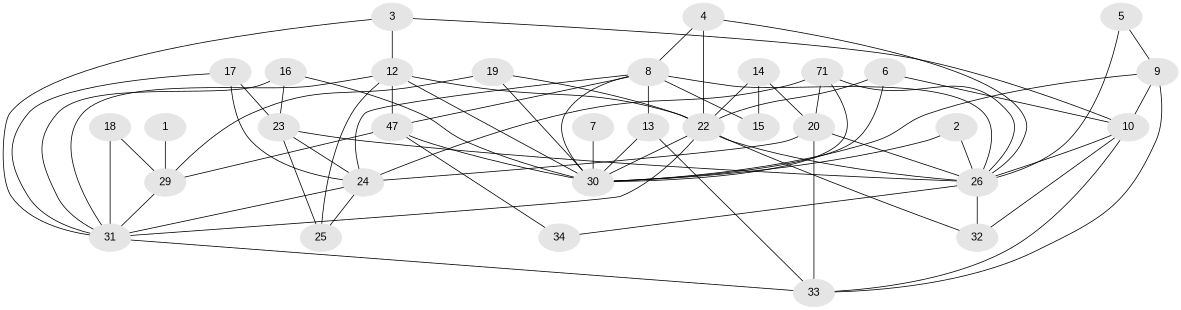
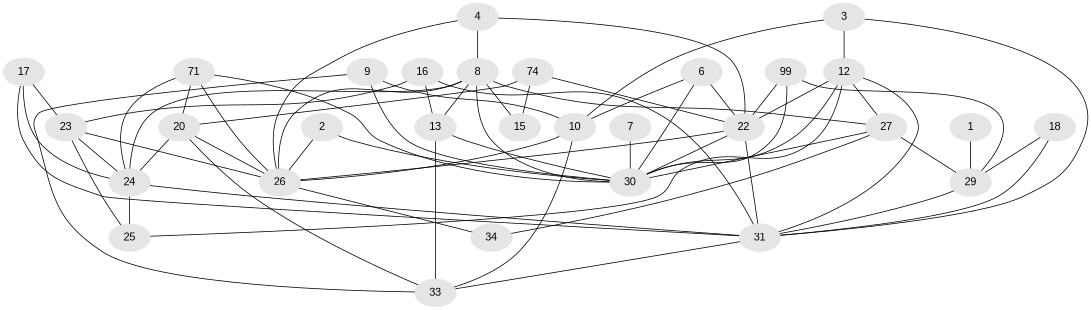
node "5": removed
node "19": label "19" -> "99"
node "14": label "14" -> "74"
edge "16" -- "30": now "16" -- "13"
node "47": label "47" -> "27"
node "32": removed
